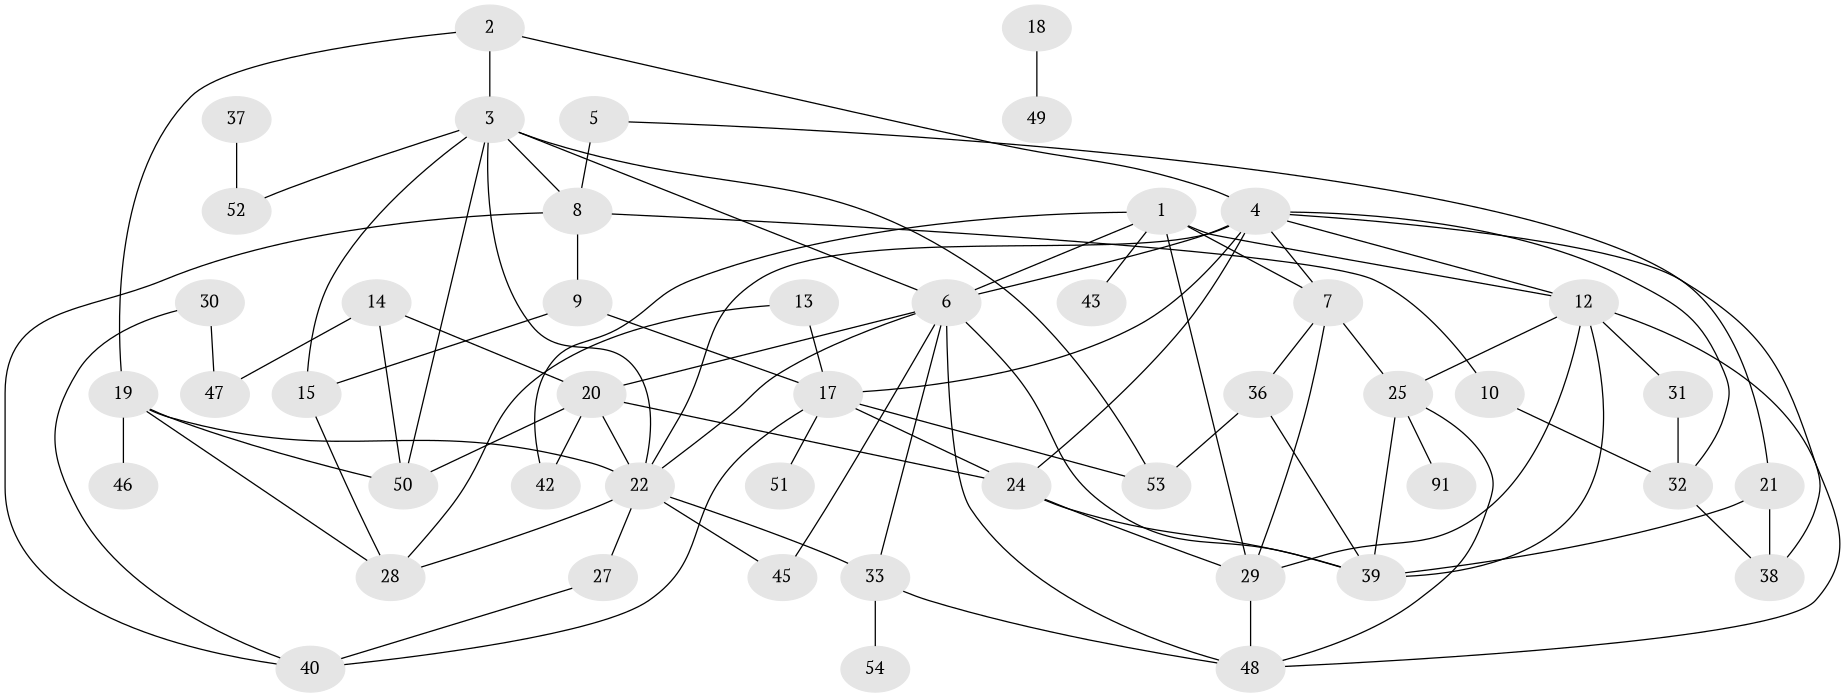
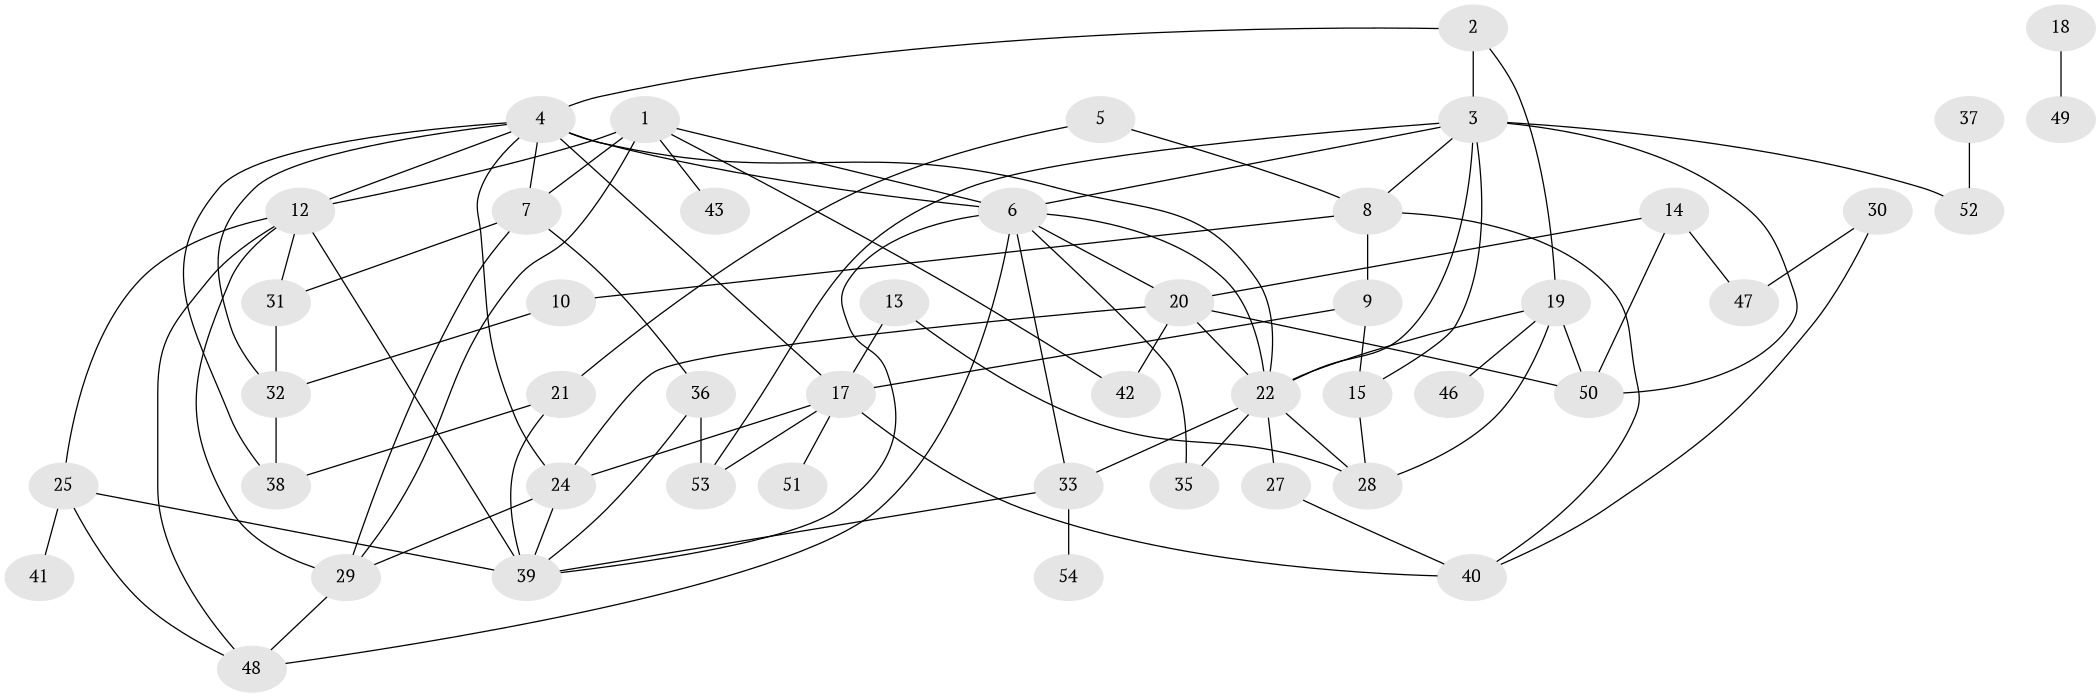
edge "7" -- "25": now "7" -- "31"
node "91": label "91" -> "41"
node "45": label "45" -> "35"
edge "33" -- "48": now "33" -- "39"
